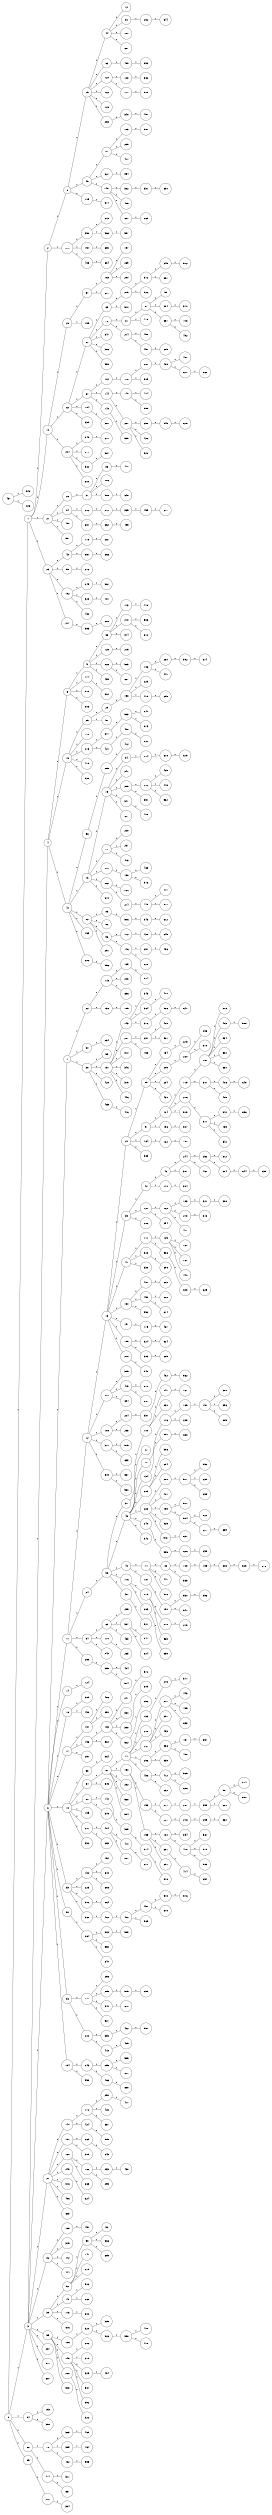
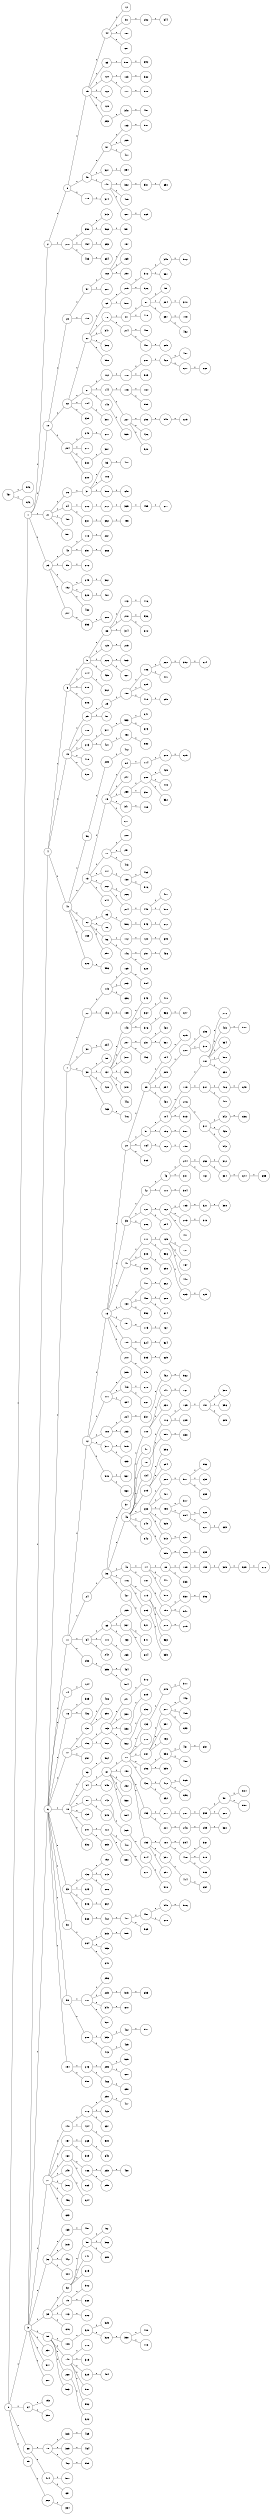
node "488": label "488" -> "988"
node "621": label "621" -> "821"
node "973": label "973" -> "573"
